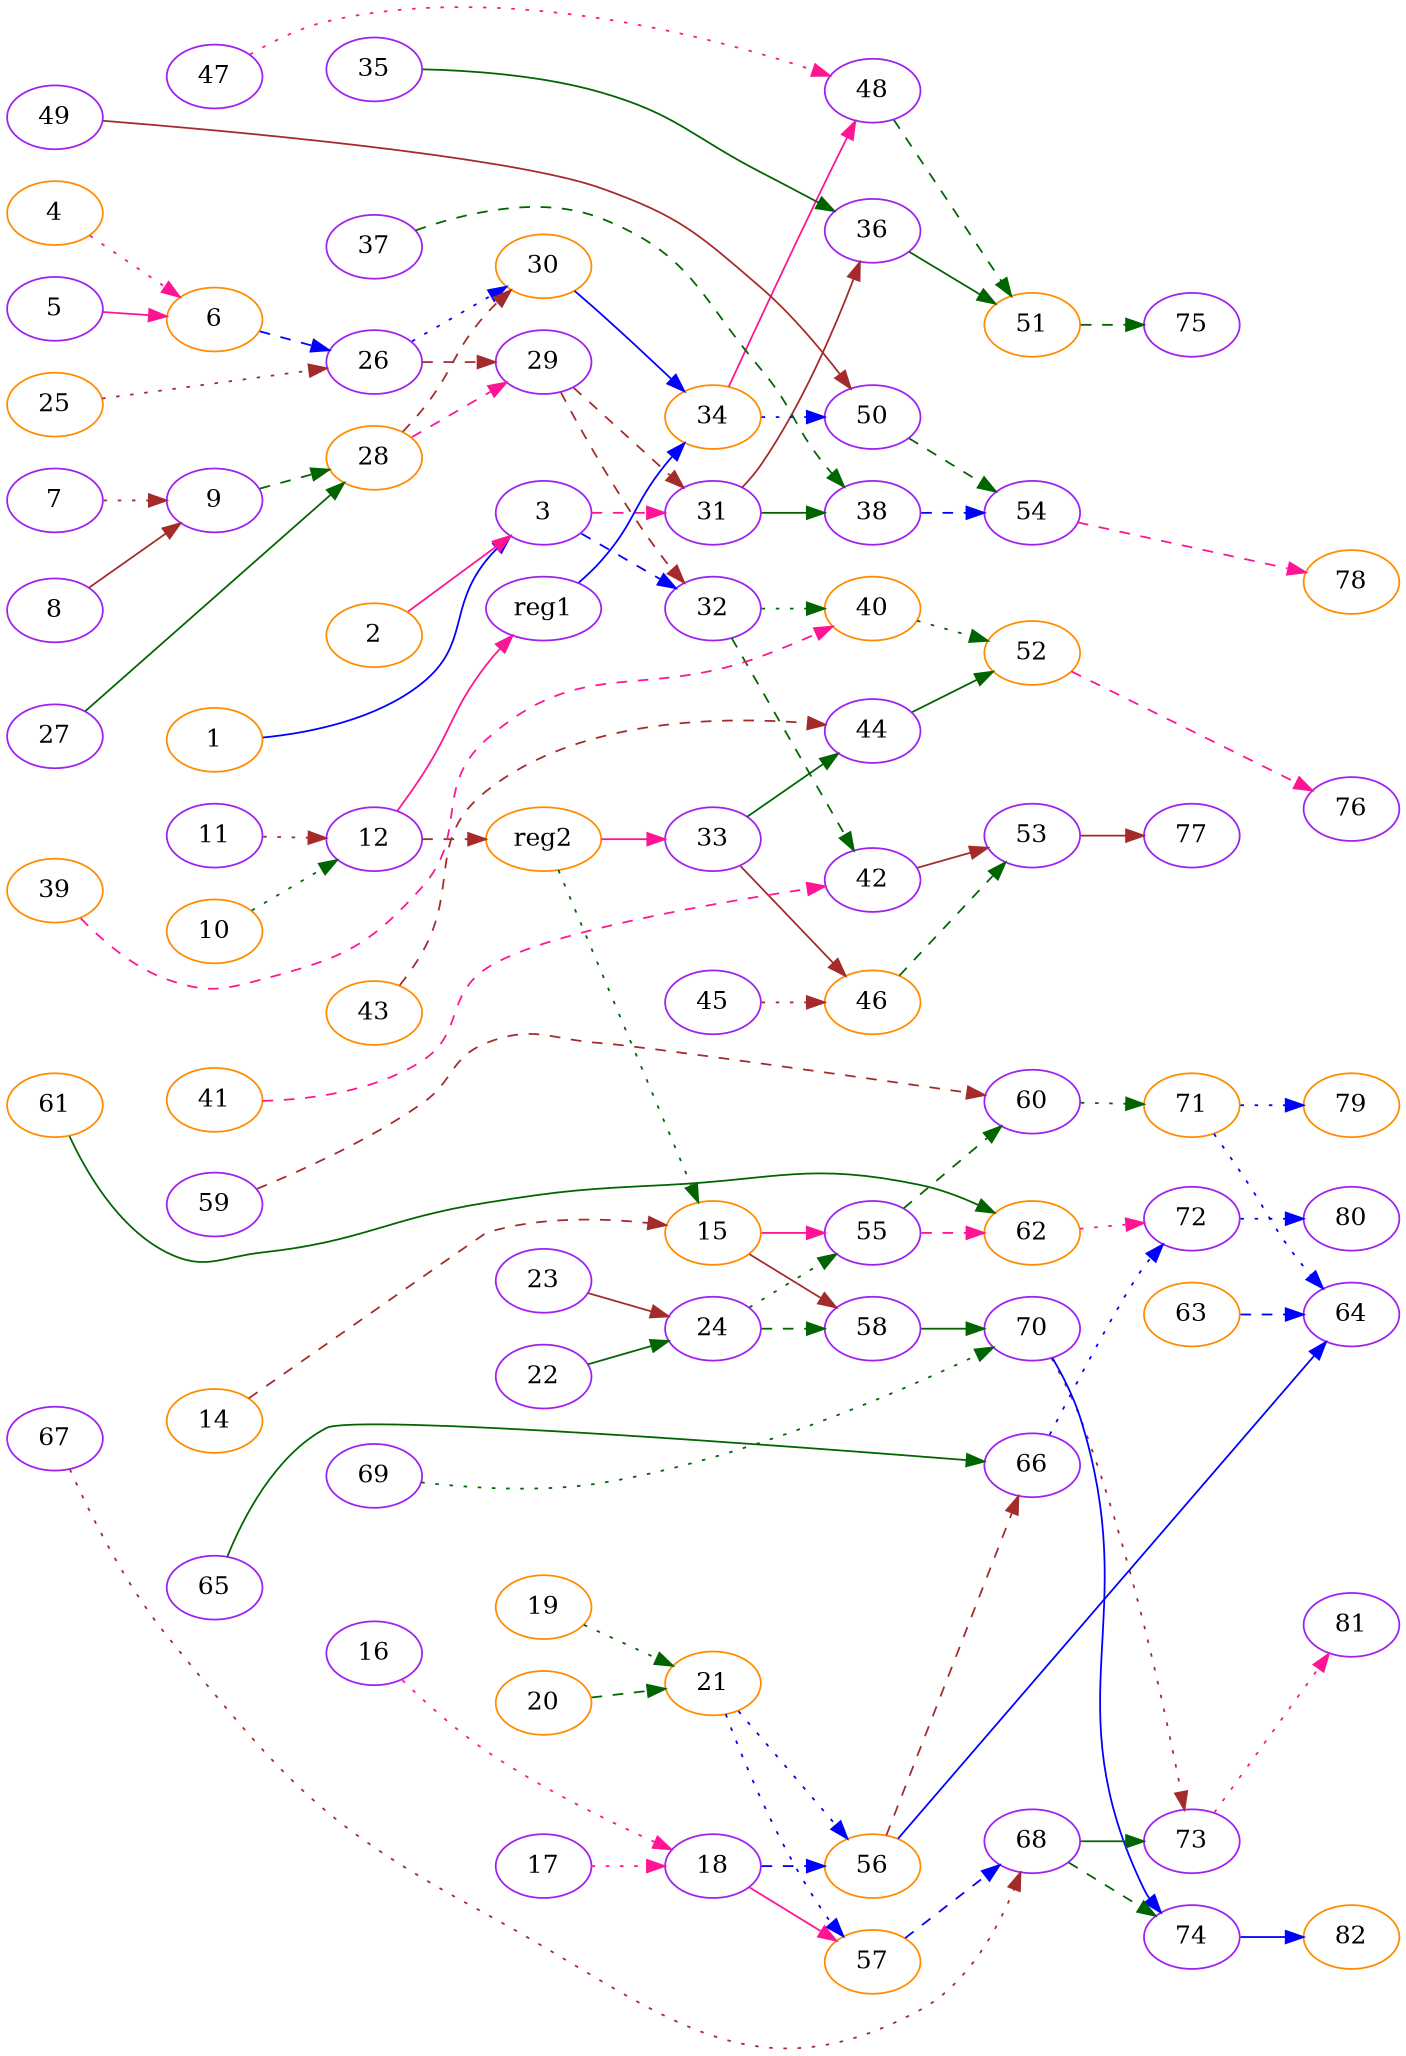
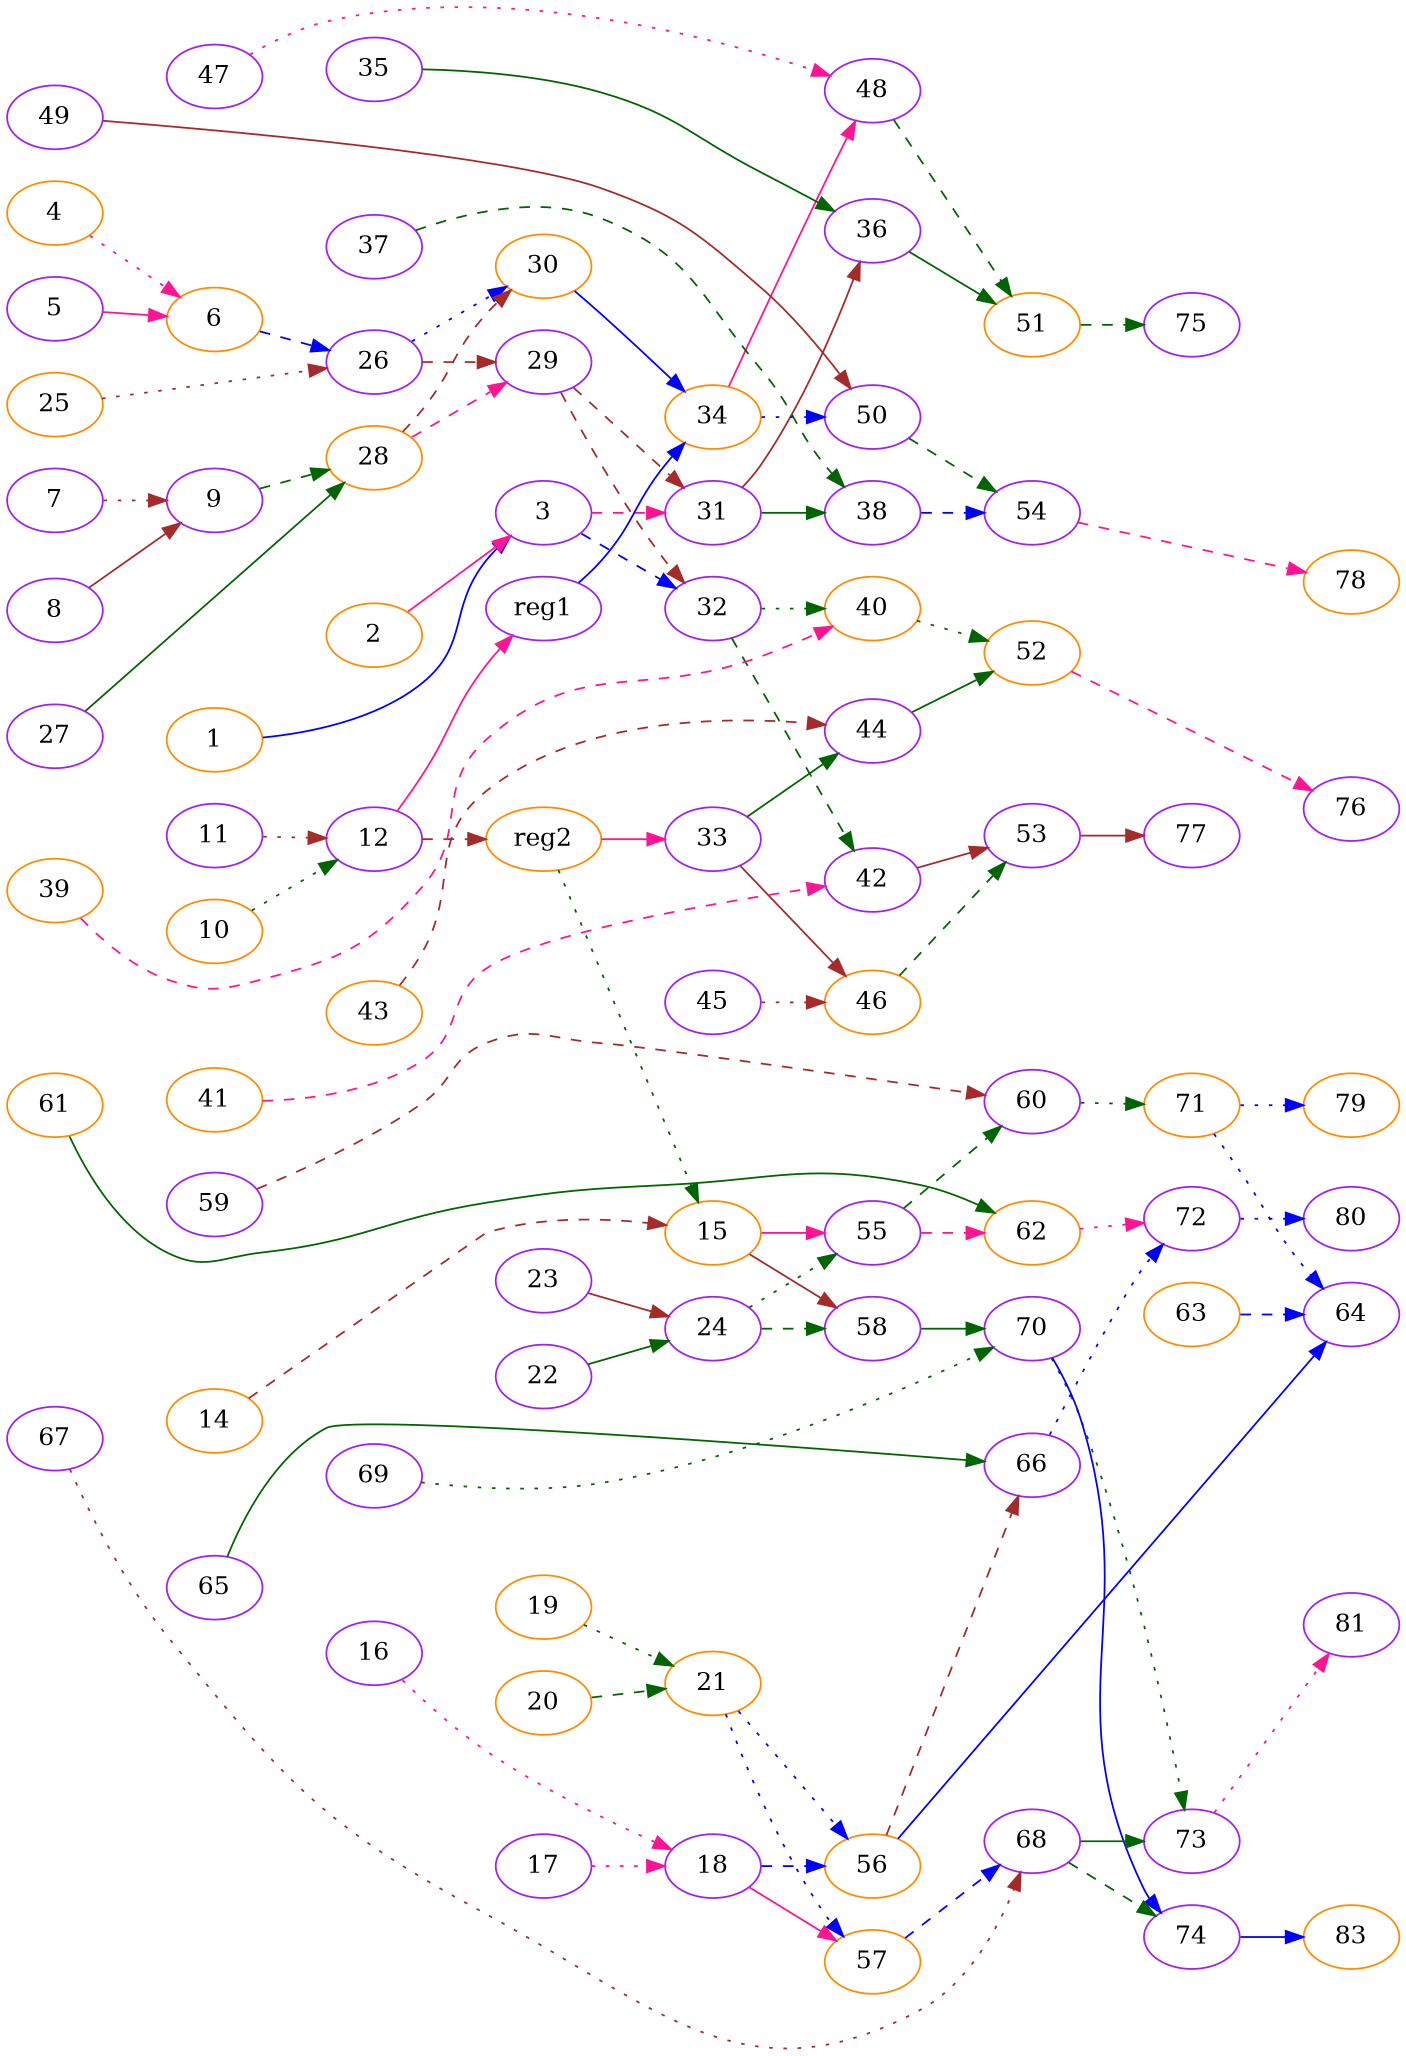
edge "70" -> "73": color brown -> darkgreen
node "82": label "82" -> "83"
